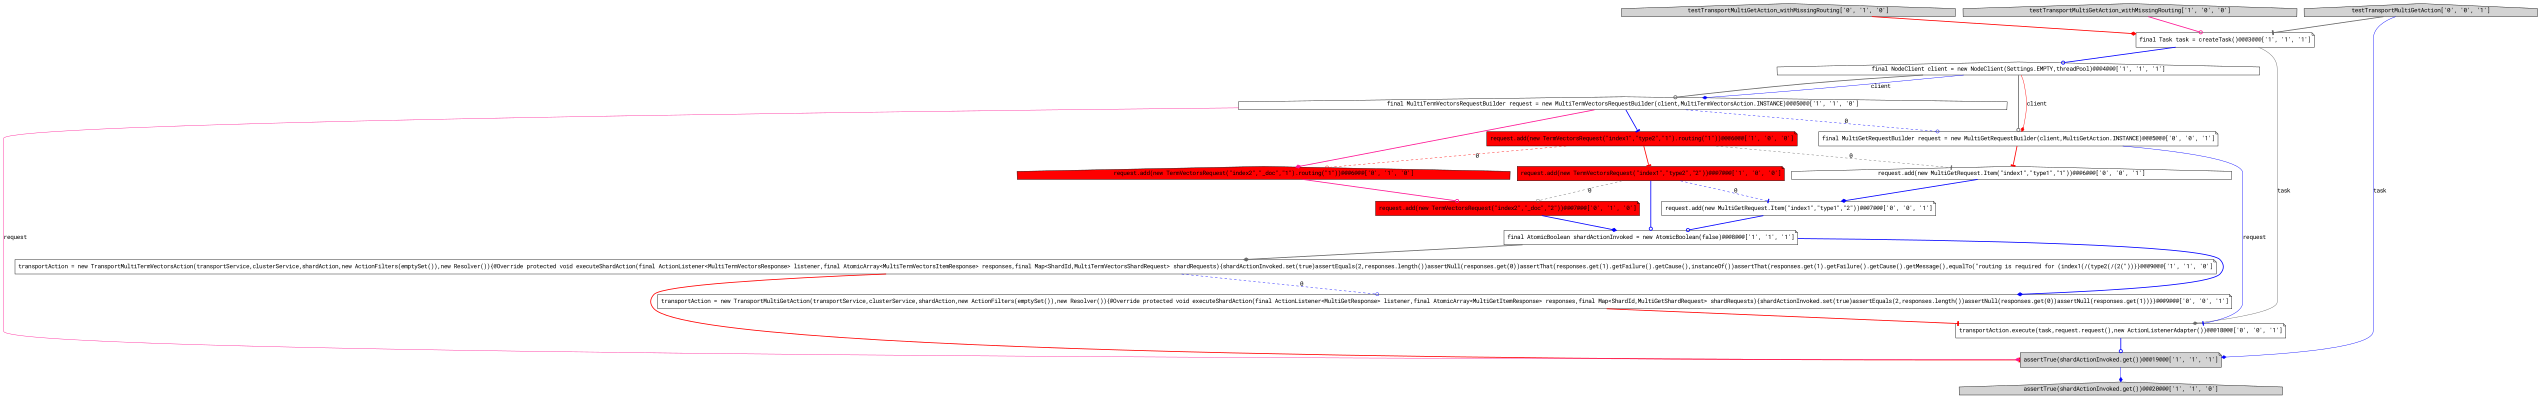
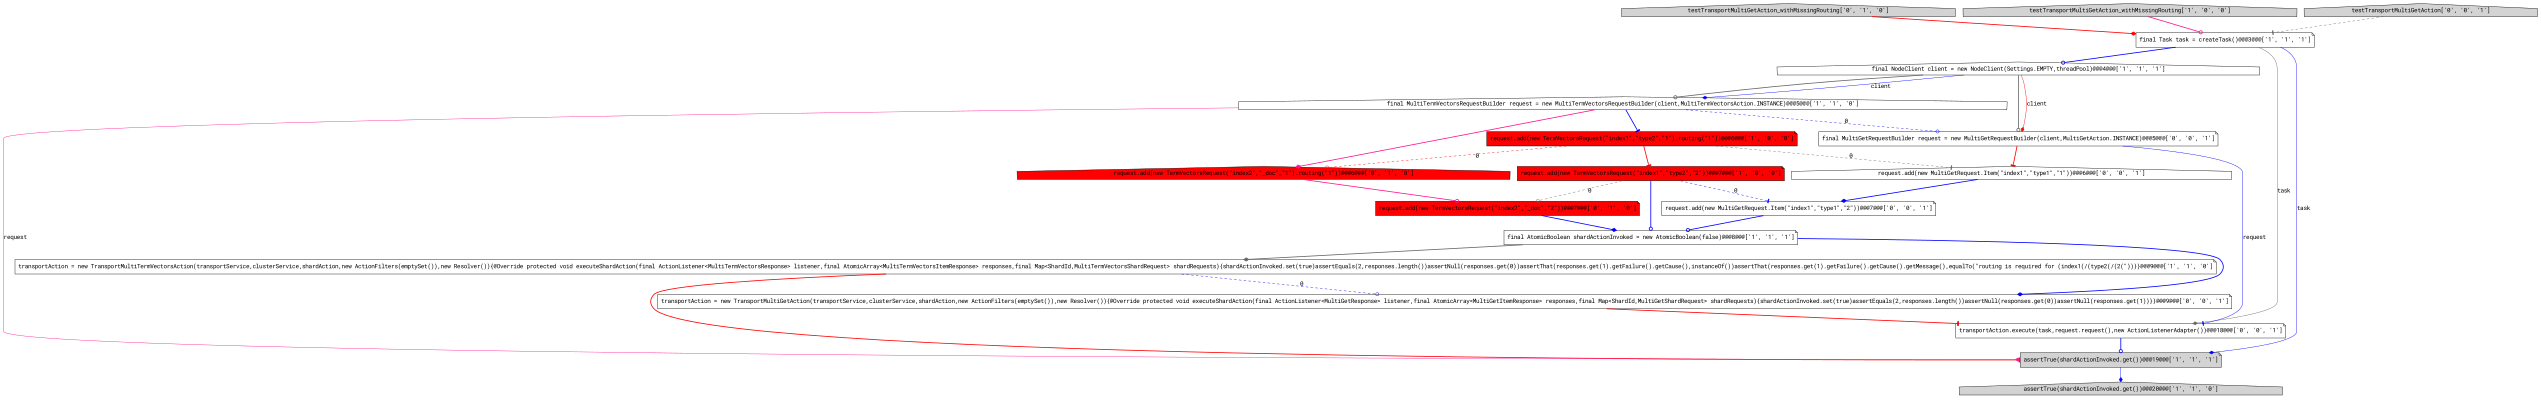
edge "testTransportMultiGetAction['0', '0', '1']" -> "final Task task = createTask()@@@3@@@['1', '1', '1']": style bold -> dashed
edge "testTransportMultiGetAction['0', '0', '1']" -> "assertTrue(shardActionInvoked.get())@@@19@@@['1', '1', '1']": now "final Task task = createTask()@@@3@@@['1', '1', '1']" -> "assertTrue(shardActionInvoked.get())@@@19@@@['1', '1', '1']"
